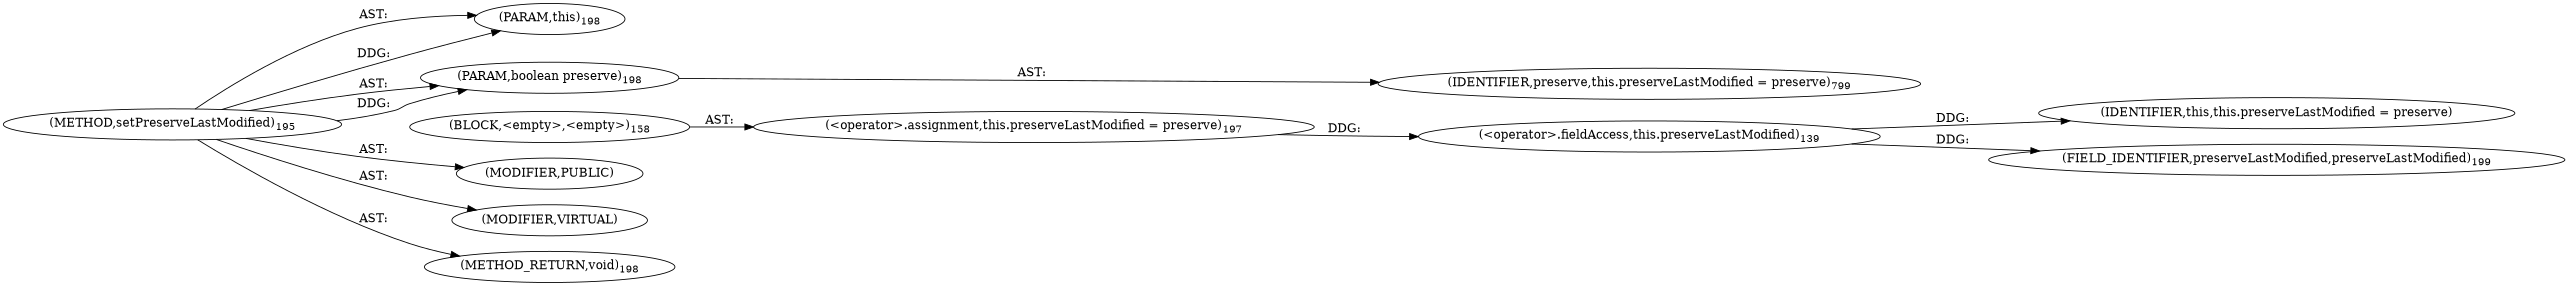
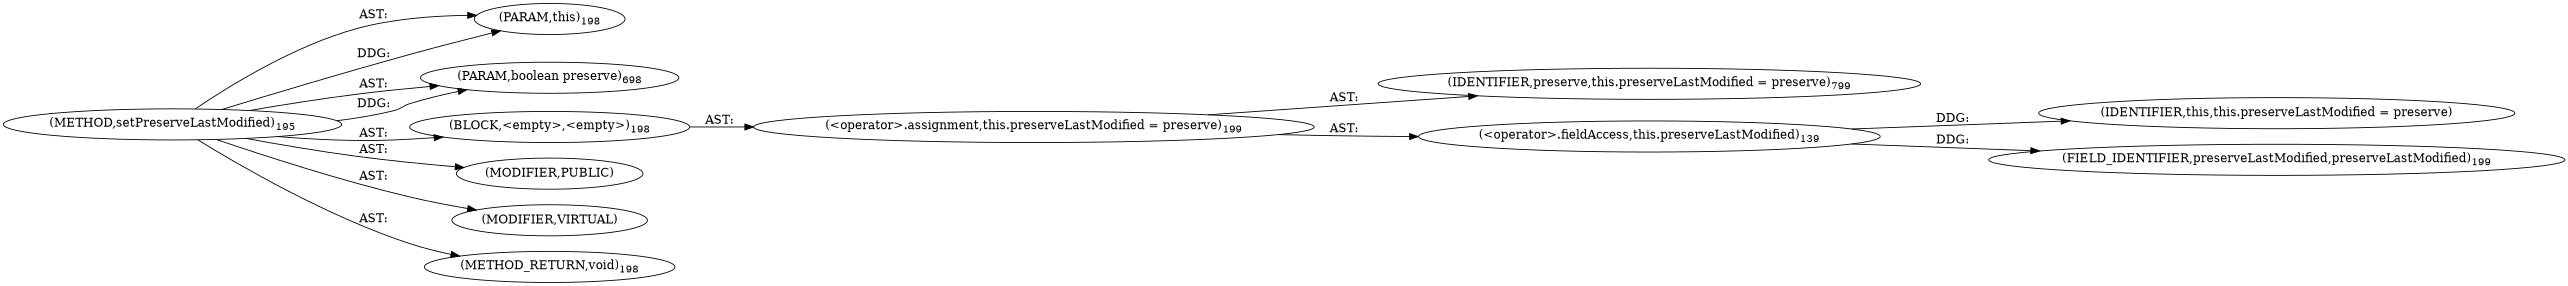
node "(PARAM,boolean preserve)": text "198" -> "698"
edge "(PARAM,boolean preserve)" -> "(IDENTIFIER,preserve,this.preserveLastModified = preserve)": now "(<operator>.assignment,this.preserveLastModified = preserve)" -> "(IDENTIFIER,preserve,this.preserveLastModified = preserve)"
node "(BLOCK,<empty>,<empty>)": text "158" -> "198"
node "(<operator>.assignment,this.preserveLastModified = preserve)": text "197" -> "199"
edge "(<operator>.assignment,this.preserveLastModified = preserve)" -> "(<operator>.fieldAccess,this.preserveLastModified)": label "DDG: " -> "AST: "
edge "(METHOD,setPreserveLastModified)" -> "(BLOCK,<empty>,<empty>)": added, label "AST:"
